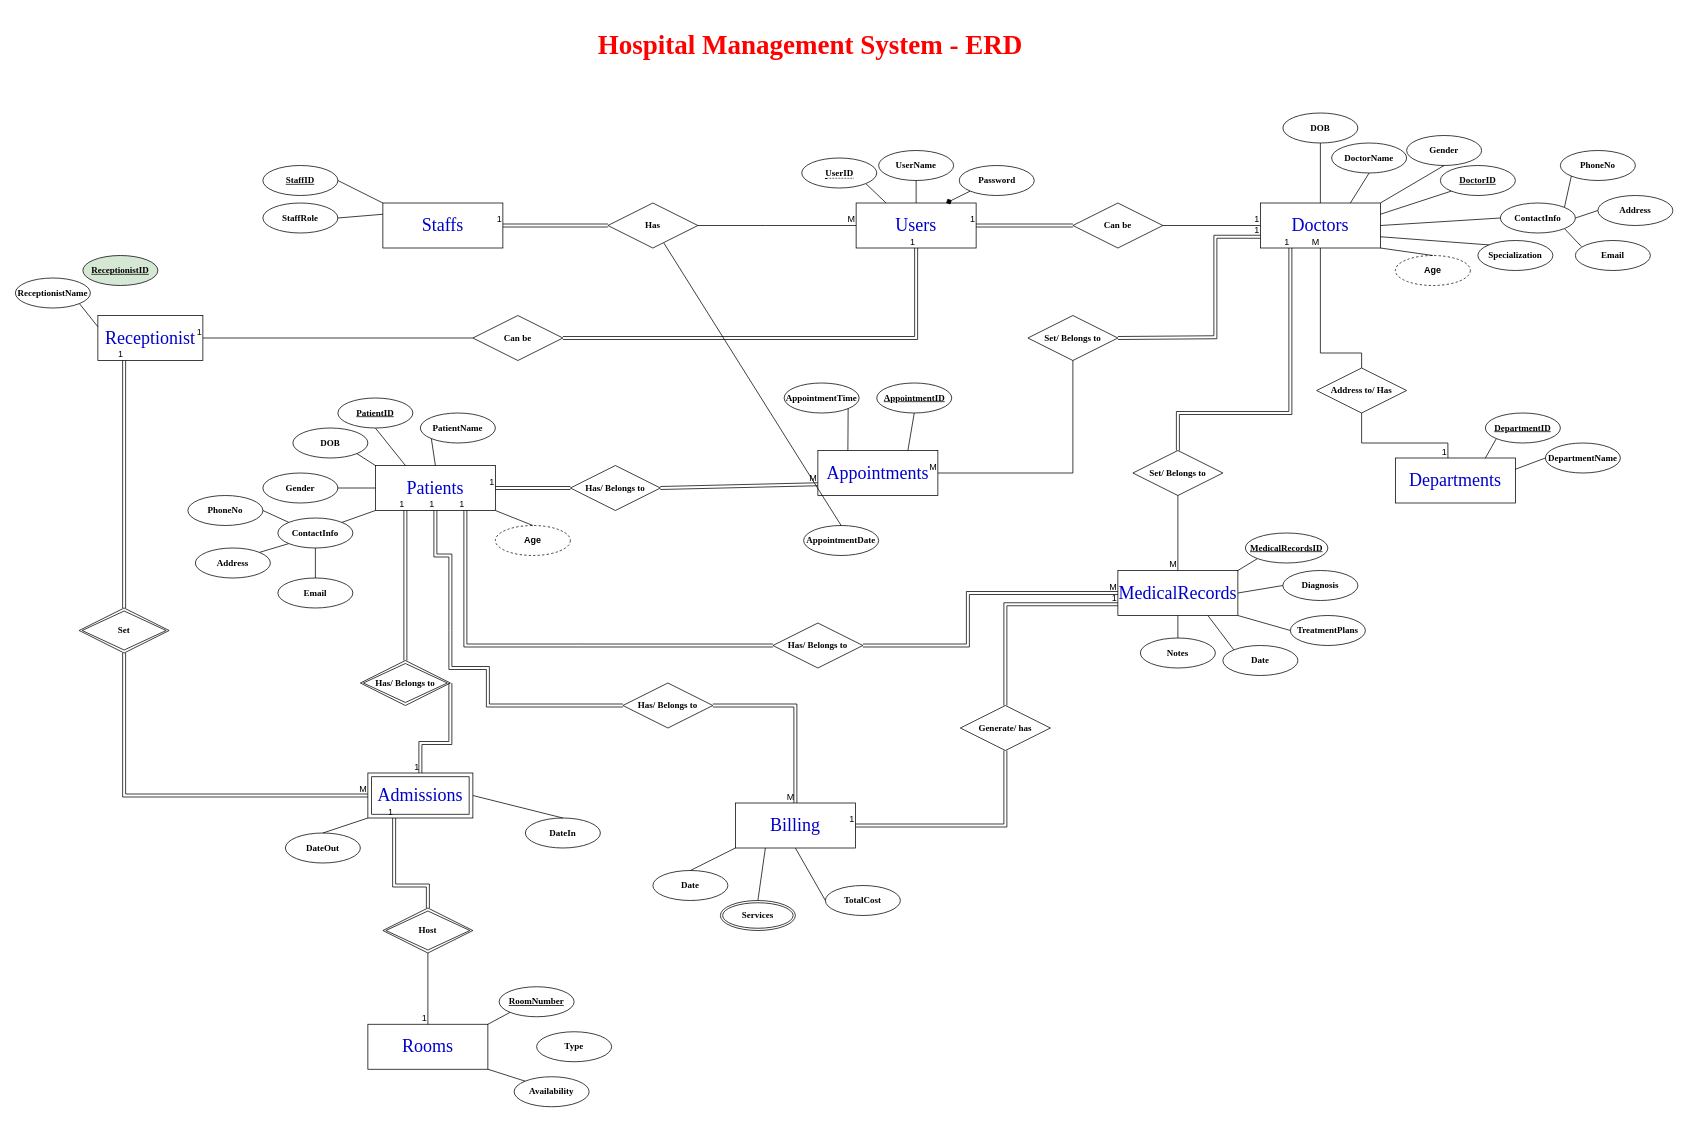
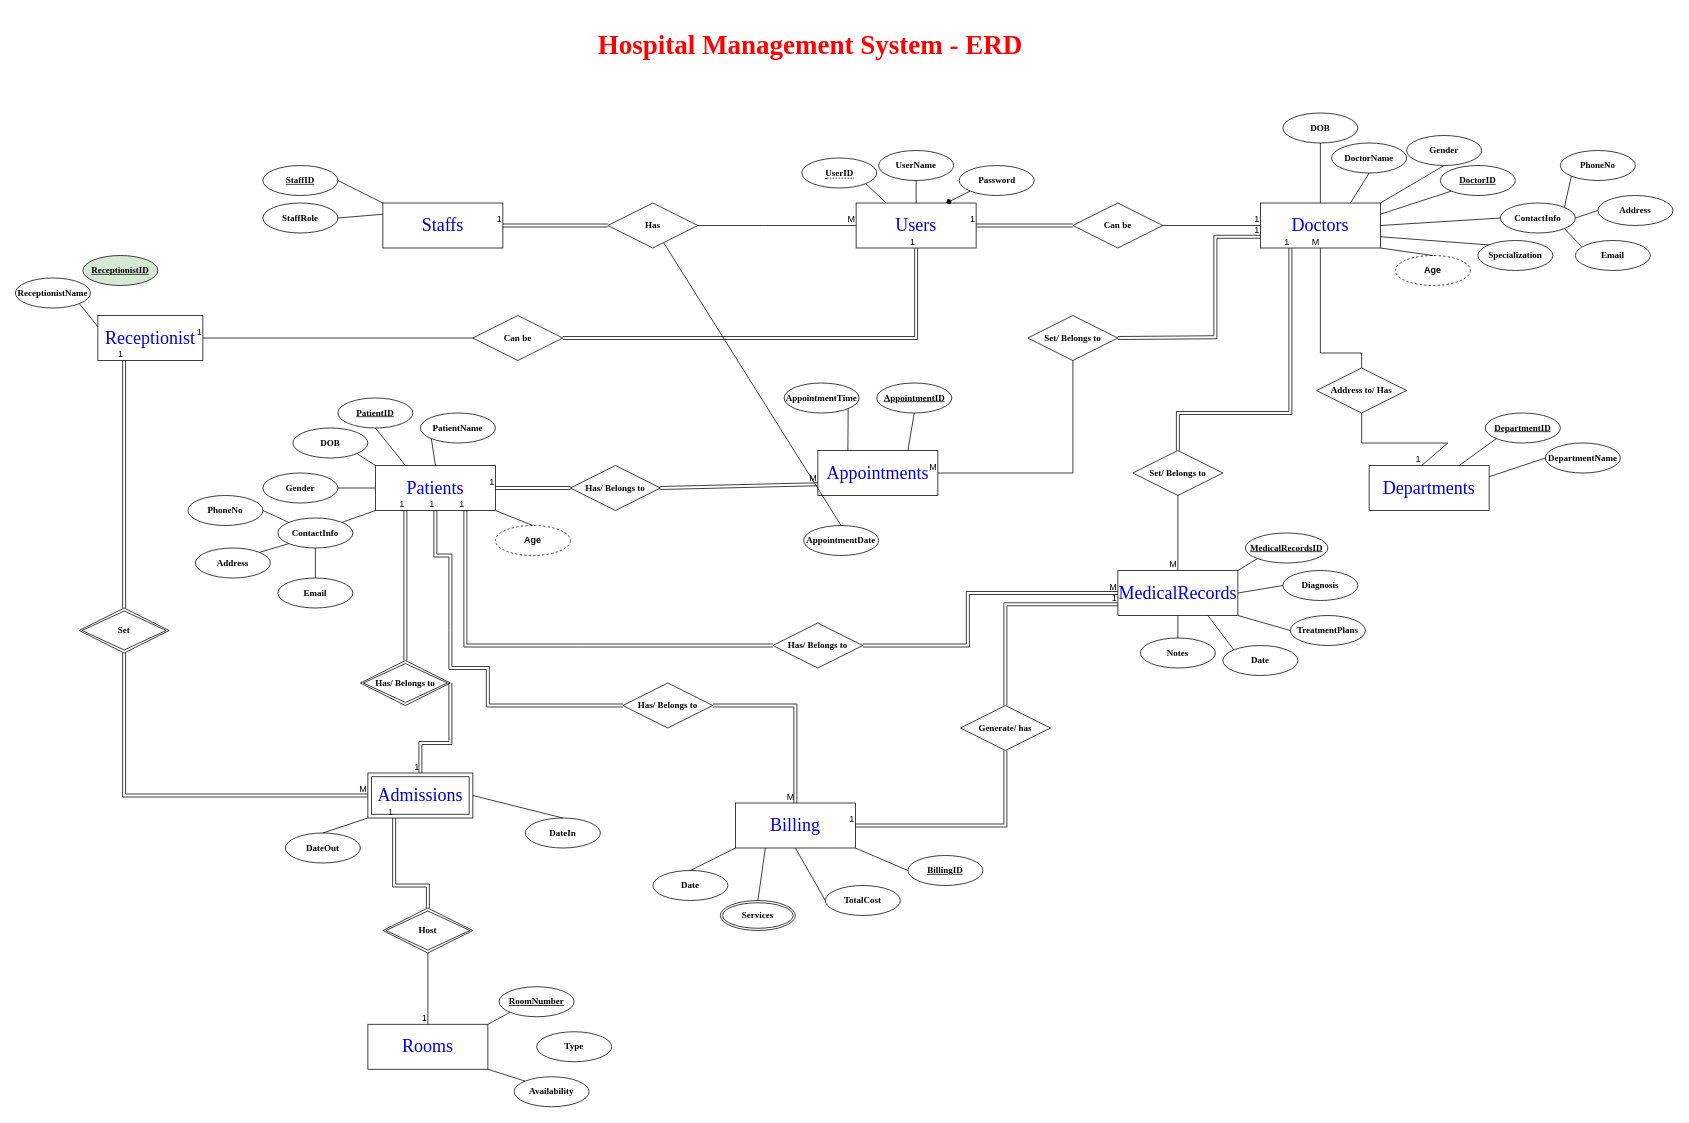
node "Departments": moved (1455, 480) -> (1429, 488)
edge "Billing" -- "BillingID": added
node "BillingID": added
